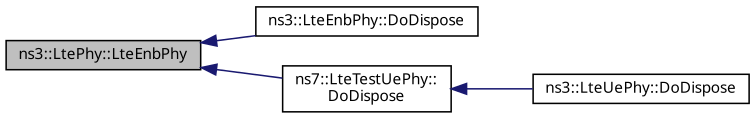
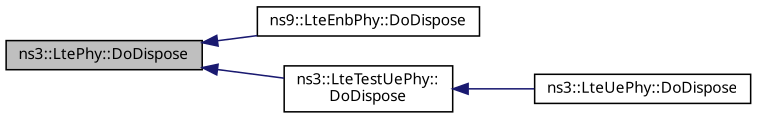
node "ns3::LteEnbPhy::DoDispose": label "ns3::LteEnbPhy::DoDispose" -> "ns9::LteEnbPhy::DoDispose"
node "ns3::LtePhy::LteEnbPhy": label "ns3::LtePhy::LteEnbPhy" -> "ns3::LtePhy::DoDispose"
node "ns7::LteTestUePhy:: DoDispose": label "ns7::LteTestUePhy:: DoDispose" -> "ns3::LteTestUePhy:: DoDispose"
